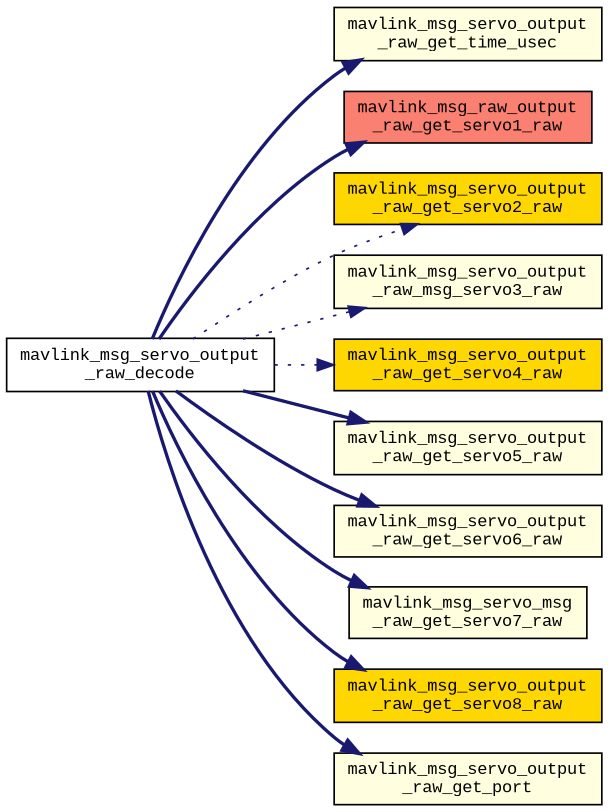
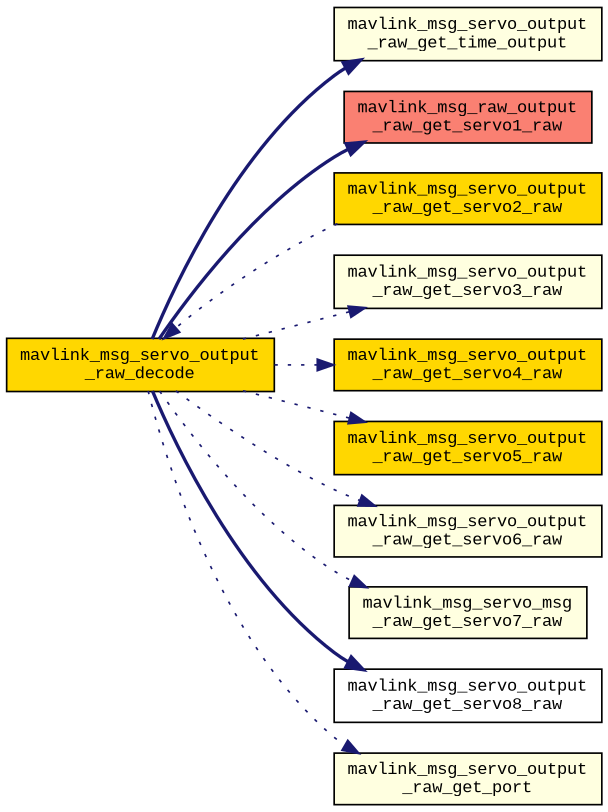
node "mavlink_msg_servo_output _raw_get_time_usec": label "mavlink_msg_servo_output _raw_get_time_usec" -> "mavlink_msg_servo_output _raw_get_time_output"
edge "mavlink_msg_servo_output _raw_decode" -> "mavlink_msg_servo_output _raw_get_servo2_raw": reversed
node "mavlink_msg_servo_output _raw_msg_servo3_raw": label "mavlink_msg_servo_output _raw_msg_servo3_raw" -> "mavlink_msg_servo_output _raw_get_servo3_raw"
node "mavlink_msg_servo_output _raw_decode": fillcolor white -> gold
edge "mavlink_msg_servo_output _raw_decode" -> "mavlink_msg_servo_output _raw_get_servo5_raw": style bold -> dotted
node "mavlink_msg_servo_output _raw_get_servo5_raw": fillcolor lightyellow -> gold
edge "mavlink_msg_servo_output _raw_decode" -> "mavlink_msg_servo_output _raw_get_servo6_raw": style bold -> dotted
edge "mavlink_msg_servo_output _raw_decode" -> "mavlink_msg_servo_msg _raw_get_servo7_raw": style bold -> dotted
edge "mavlink_msg_servo_output _raw_decode" -> "mavlink_msg_servo_output _raw_get_port": style bold -> dotted
node "mavlink_msg_servo_output _raw_get_servo8_raw": fillcolor gold -> white
